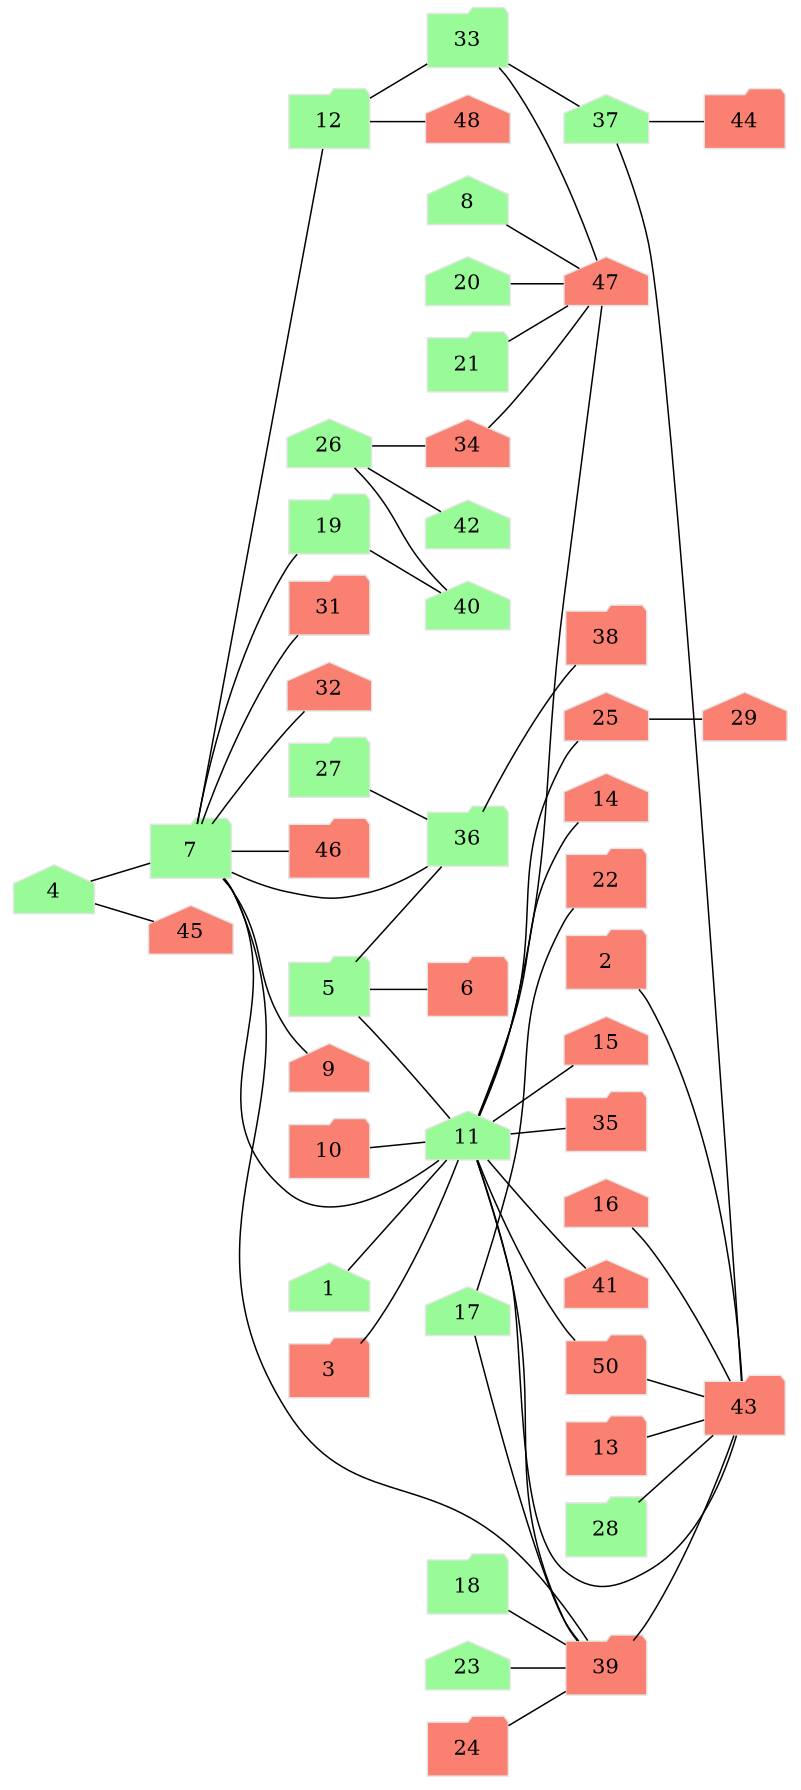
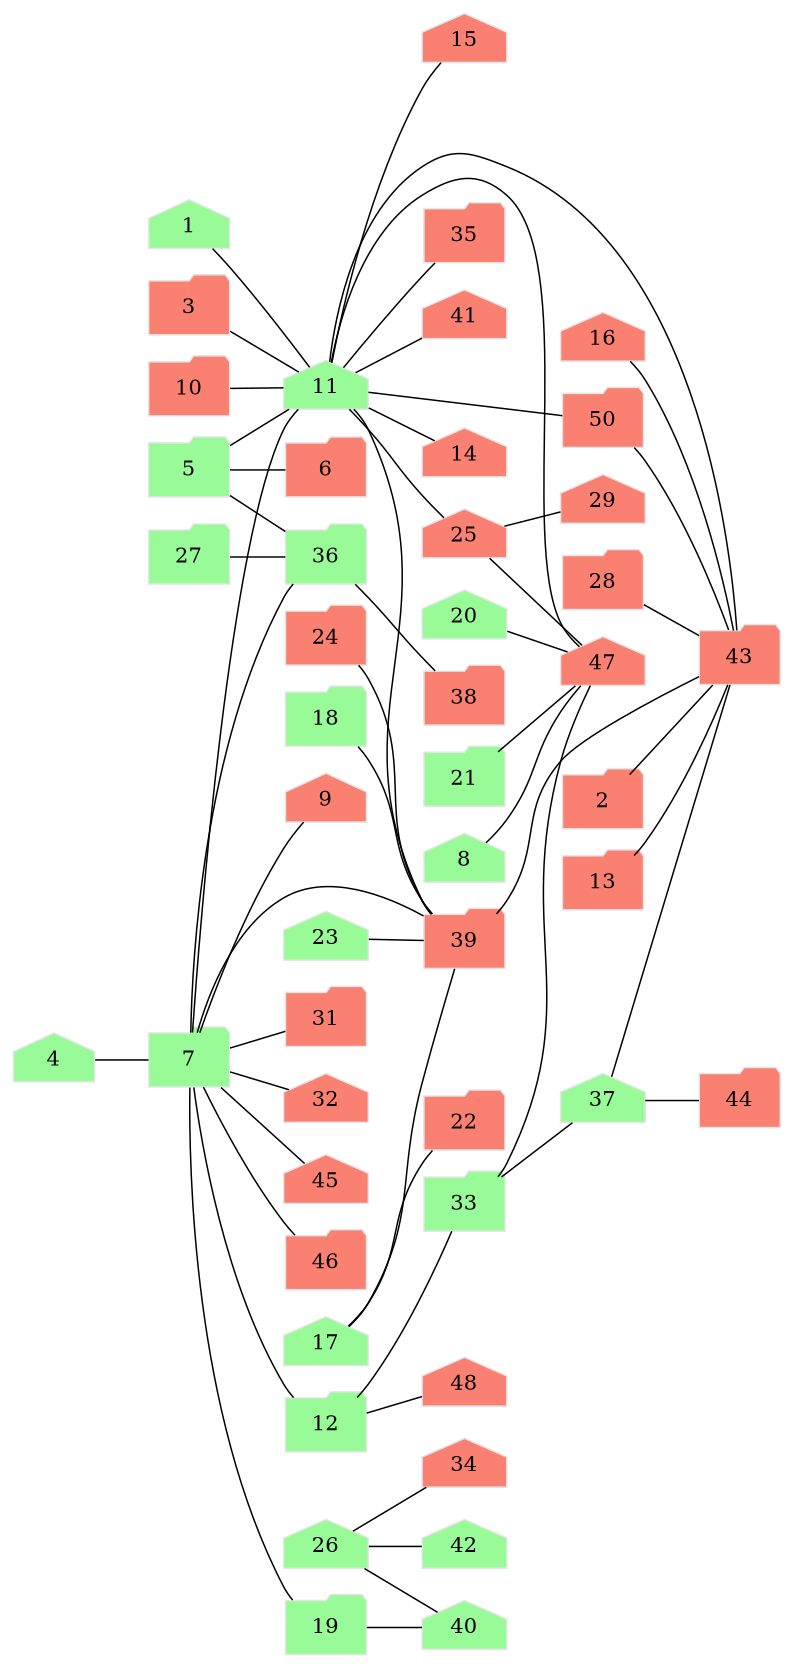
edge "47" -- "34": now "47" -- "25"
edge "4" -- "45": now "7" -- "45"
node "28": fillcolor palegreen -> salmon
